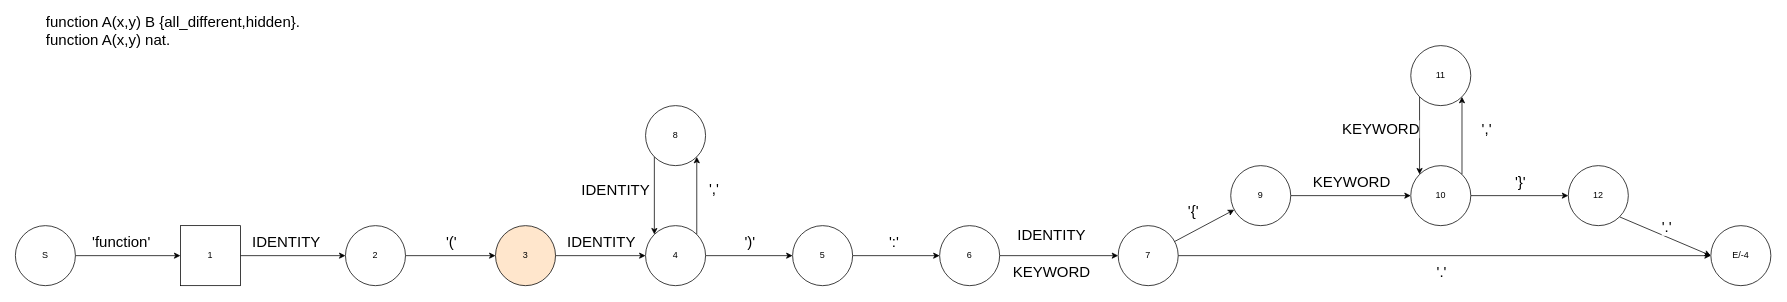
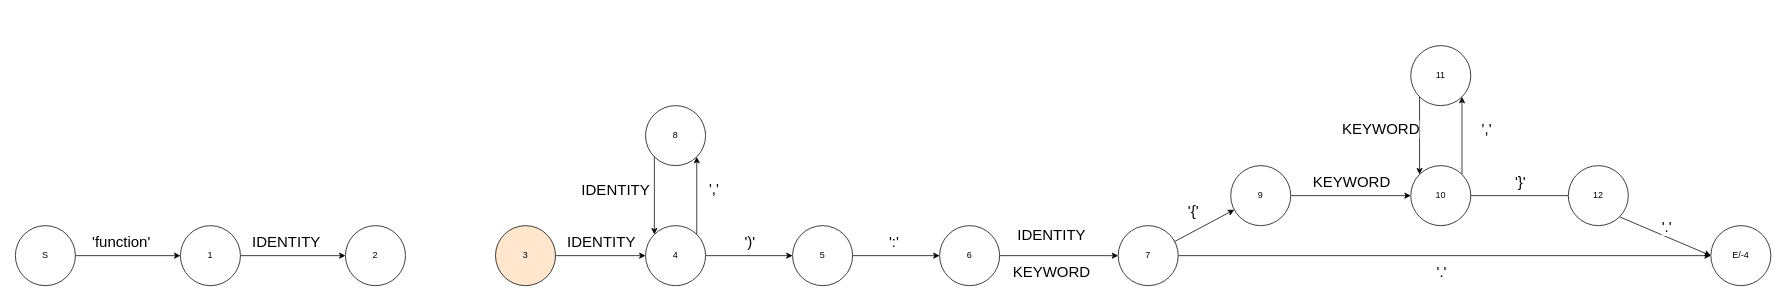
node "function A(x,y) B {all_different,hidden}. function A(x,y) nat.": removed
edge "10" -> "12": arrowhead classic -> none
node "1": shape rectangle -> ellipse
edge "2" -> "3": removed, label "'('"
